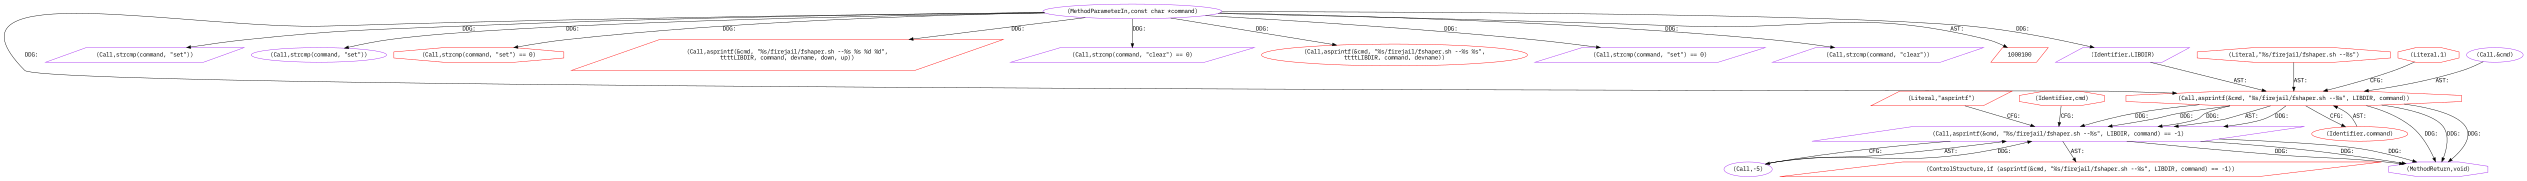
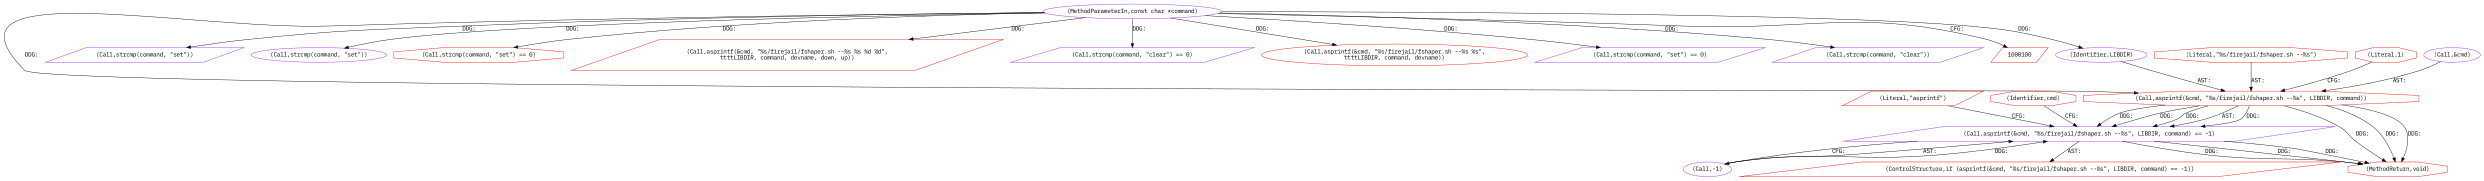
edge "(MethodParameterIn,const char *command)" -> "1000100": label "AST: " -> "CFG: "
node "(Identifier,LIBDIR)": shape parallelogram -> ellipse
node "(Identifier,command)": removed
node "(Call,-5)": label "(Call,-5)" -> "(Call,-1)"
node "(MethodReturn,void)": color purple -> red
